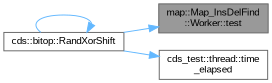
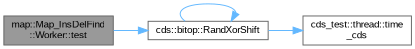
edge "cds::bitop::RandXorShift" -> "map::Map_InsDelFind ::Worker::test": reversed
node "cds_test::thread::time _elapsed": label "cds_test::thread::time _elapsed" -> "cds_test::thread::time _cds"
